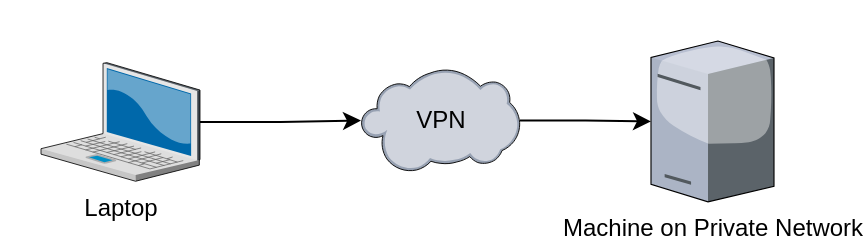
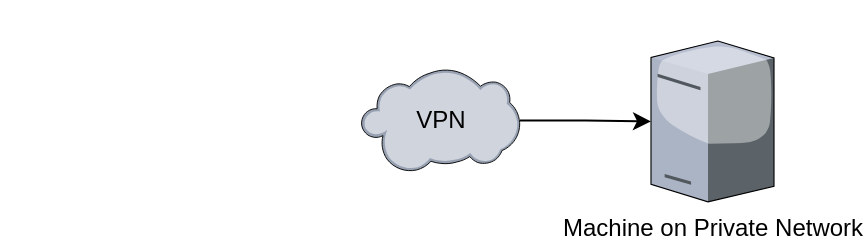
node "Laptop": removed
edge "Laptop" -> "VPN": removed
